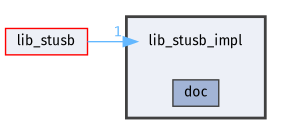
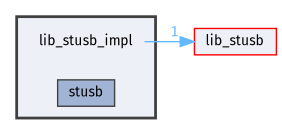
edge "lib_stusb" -> "lib_stusb_impl": reversed
node "doc": label "doc" -> "stusb"
